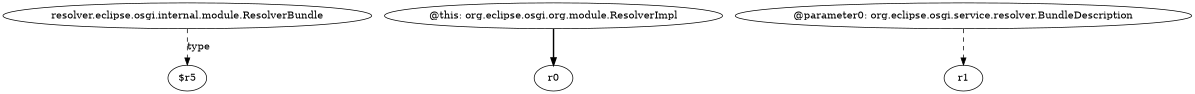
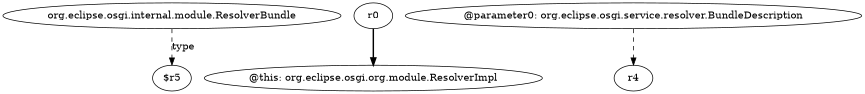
node "resolver.eclipse.osgi.internal.module.ResolverBundle": label "resolver.eclipse.osgi.internal.module.ResolverBundle" -> "org.eclipse.osgi.internal.module.ResolverBundle"
edge "@this: org.eclipse.osgi.org.module.ResolverImpl" -> "r0": reversed
node "r1": label "r1" -> "r4"
